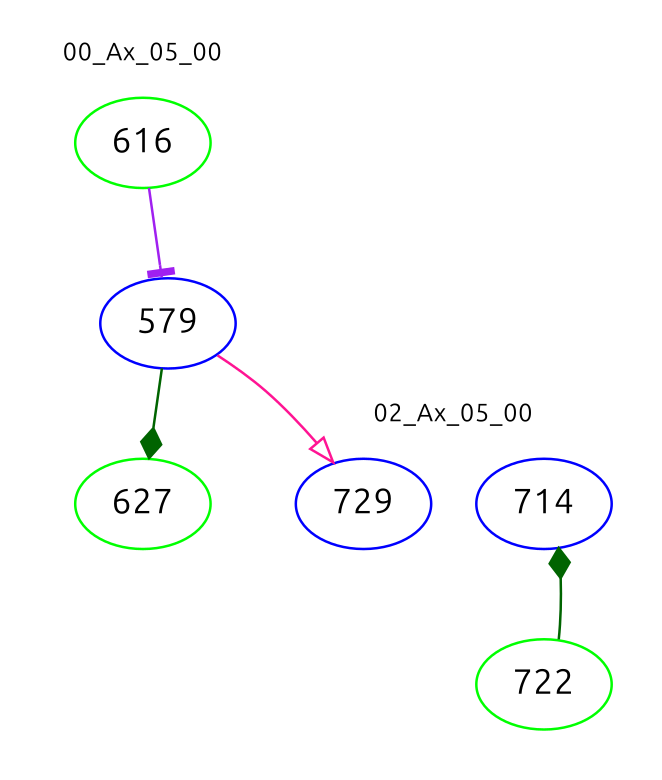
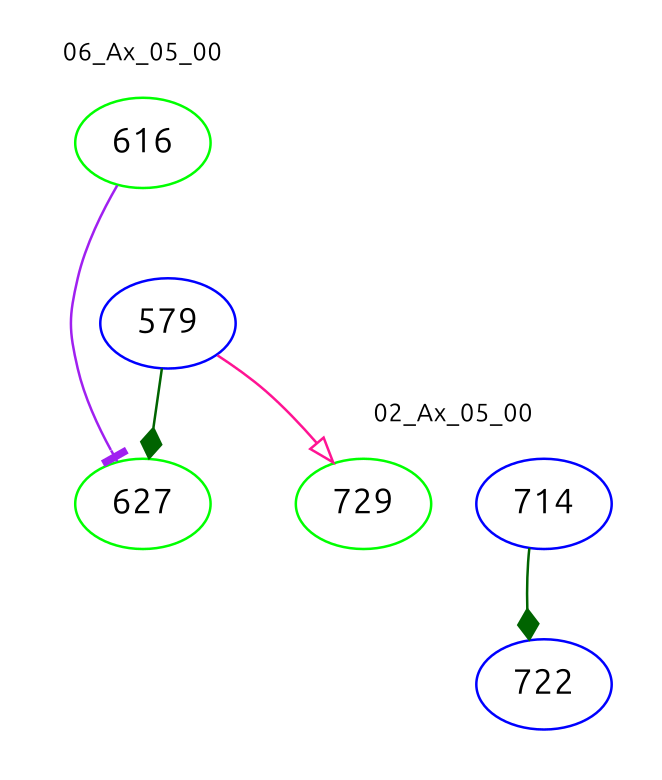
cluster "00_Ax_05_00": label "00_Ax_05_00" -> "06_Ax_05_00"
edge "616" -> "579": now "616" -> "627"
node "729": color blue -> green
edge "722" -> "714": reversed
node "722": color green -> blue
